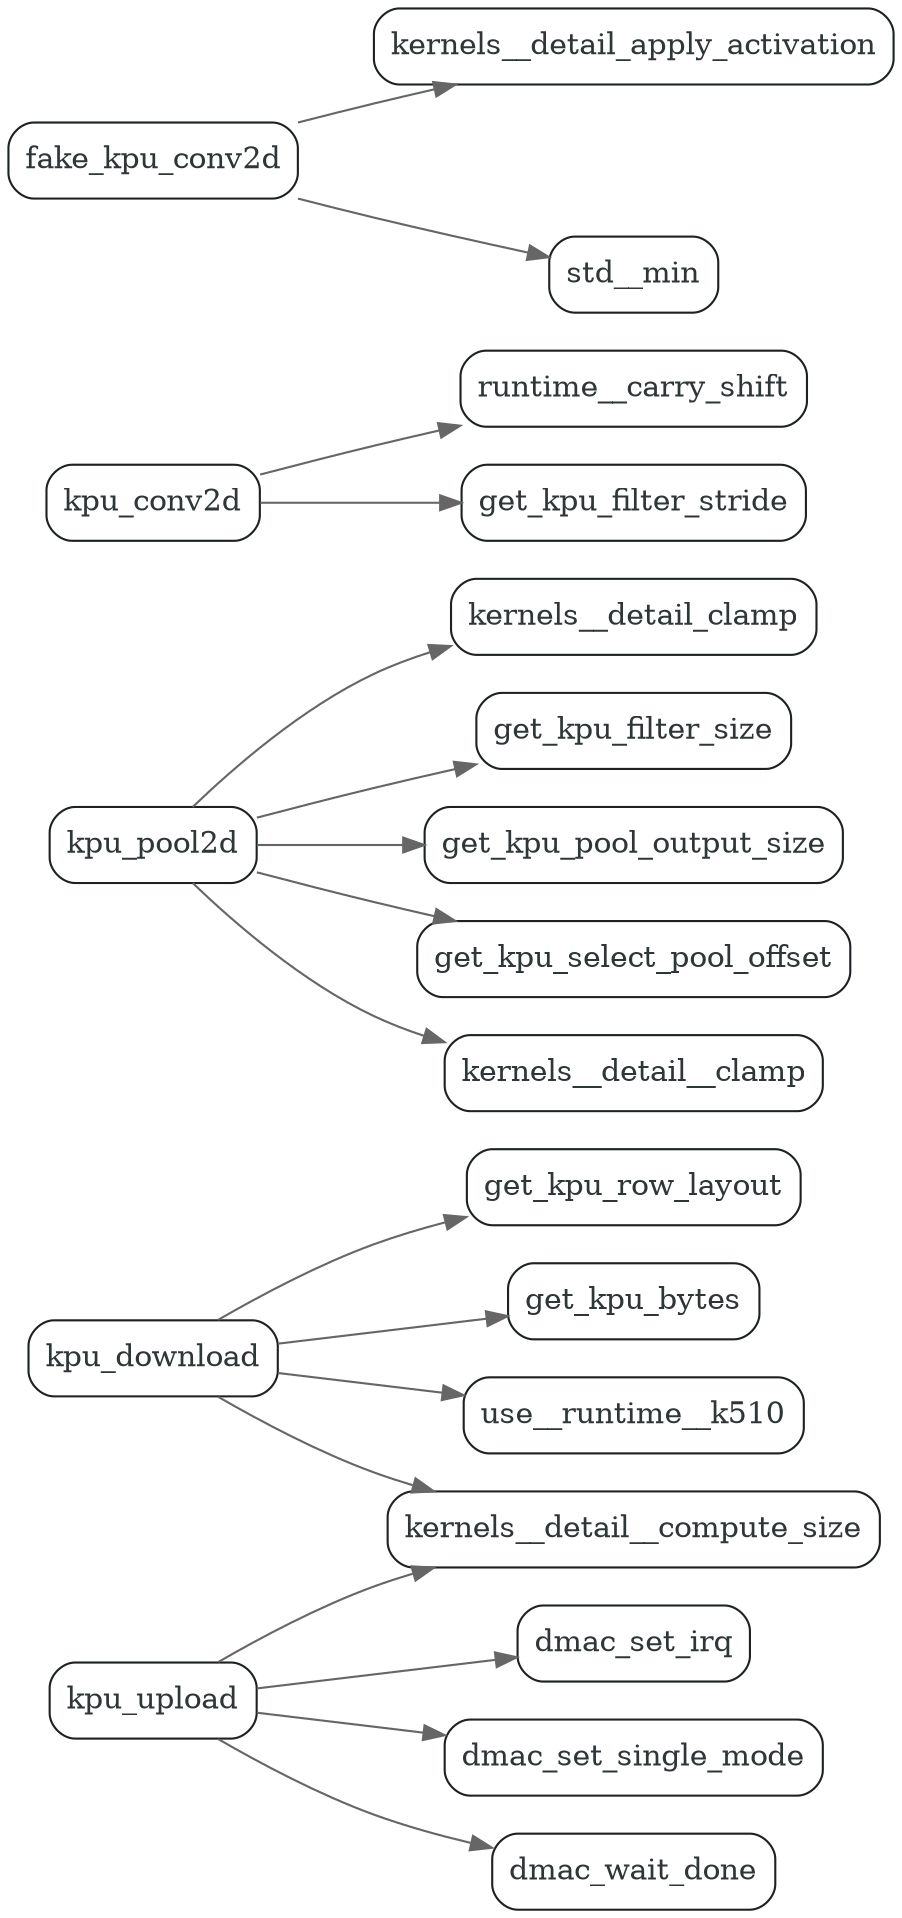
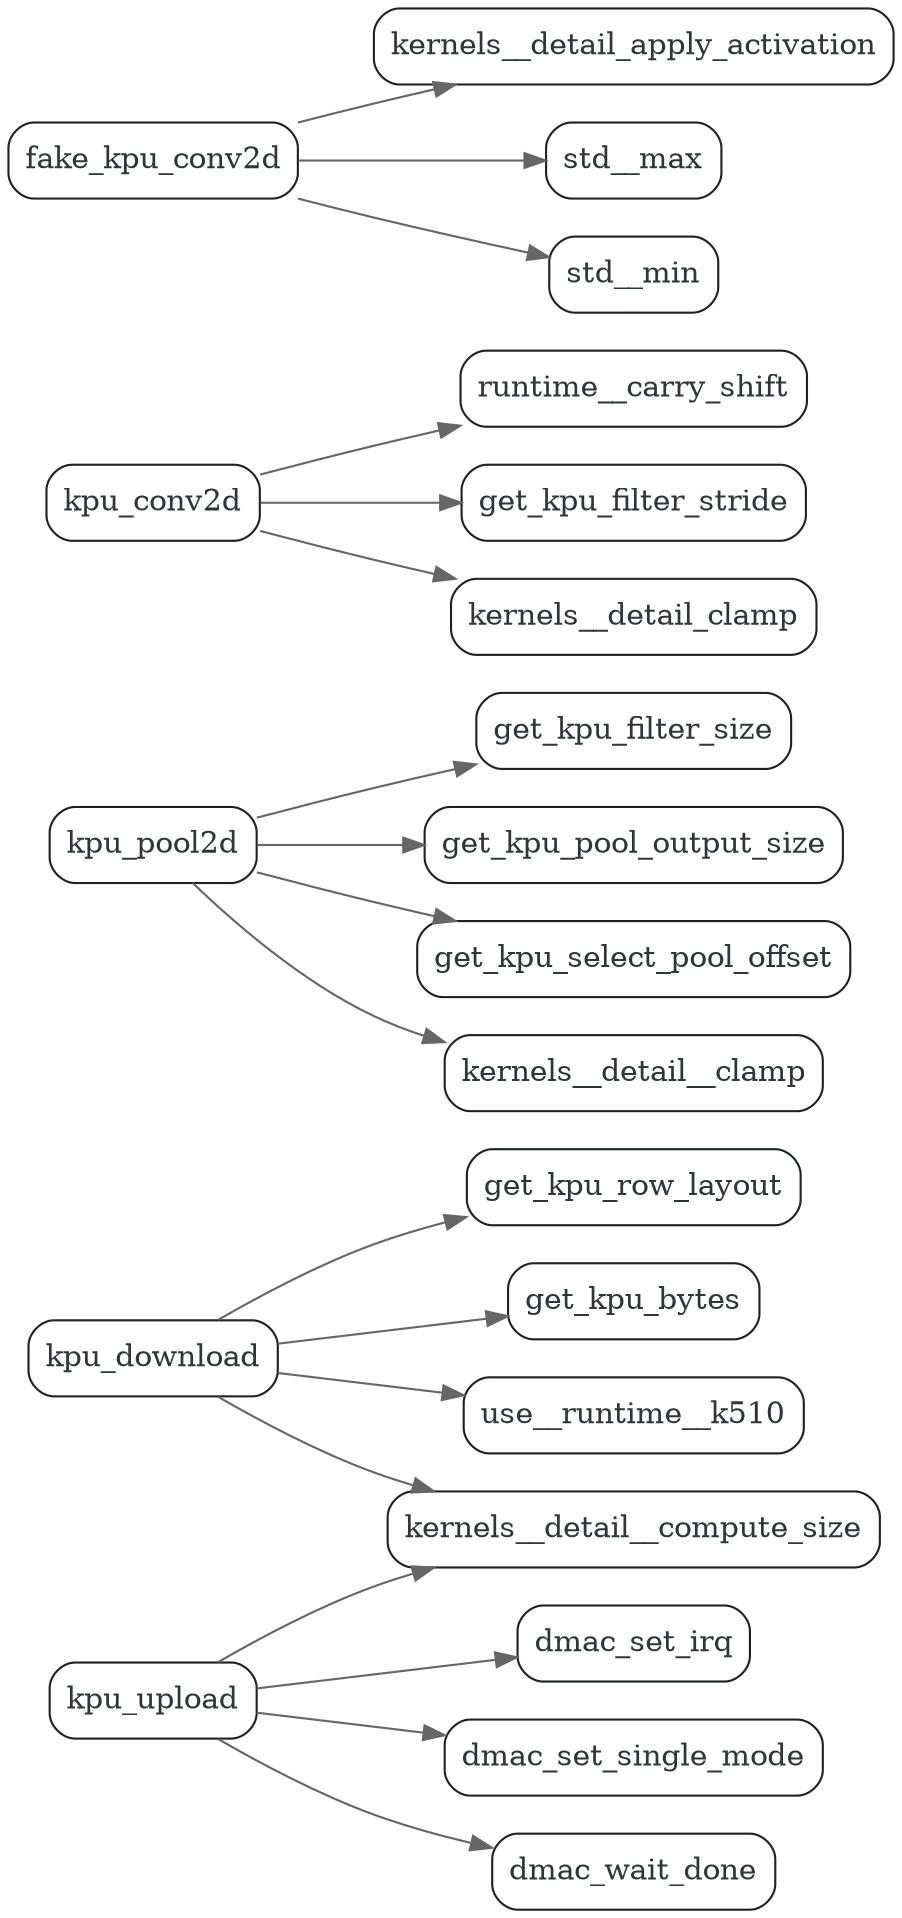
node "std__max": added
edge "kpu_pool2d" -> "kernels__detail_clamp": now "kpu_conv2d" -> "kernels__detail_clamp"
